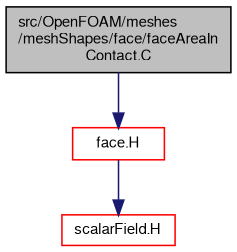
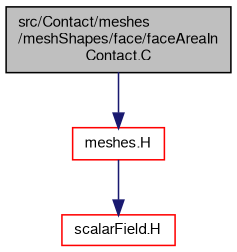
node "src/OpenFOAM/meshes /meshShapes/face/faceAreaIn Contact.C": label "src/OpenFOAM/meshes /meshShapes/face/faceAreaIn Contact.C" -> "src/Contact/meshes /meshShapes/face/faceAreaIn Contact.C"
node "face.H": label "face.H" -> "meshes.H"
